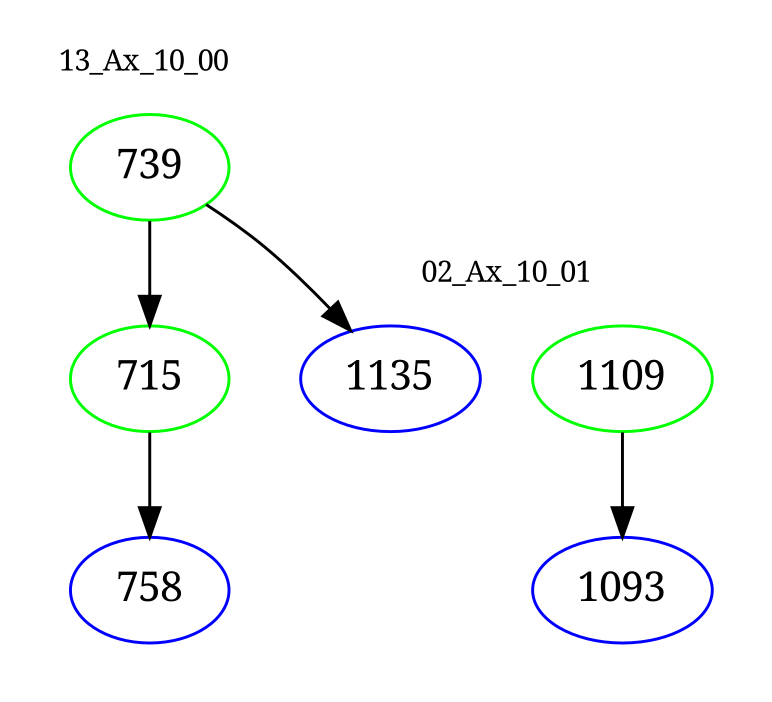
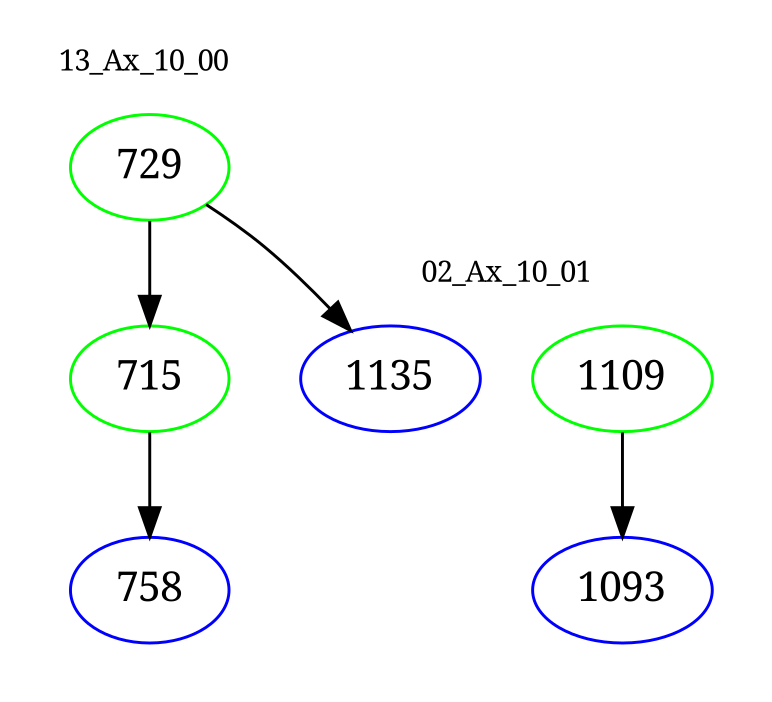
node "739": label "739" -> "729"
